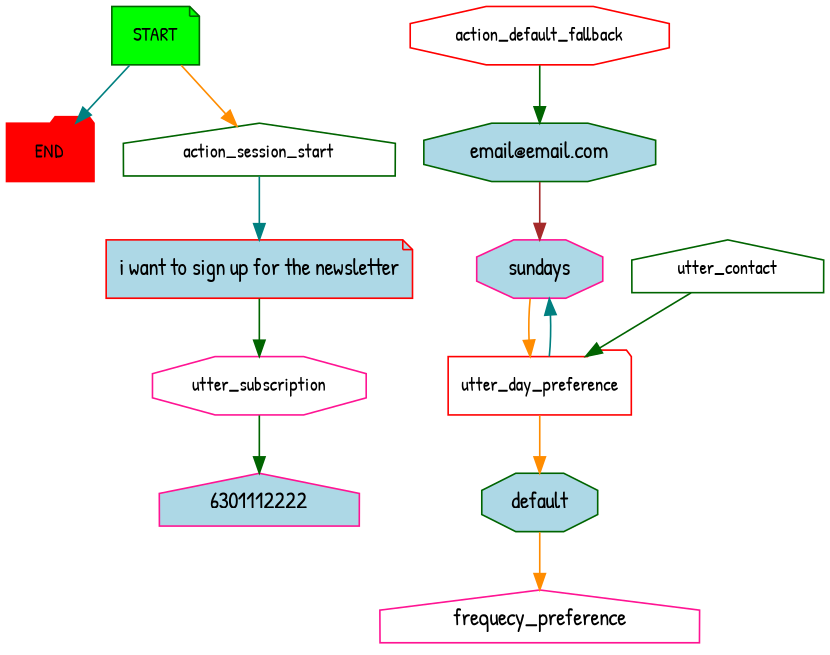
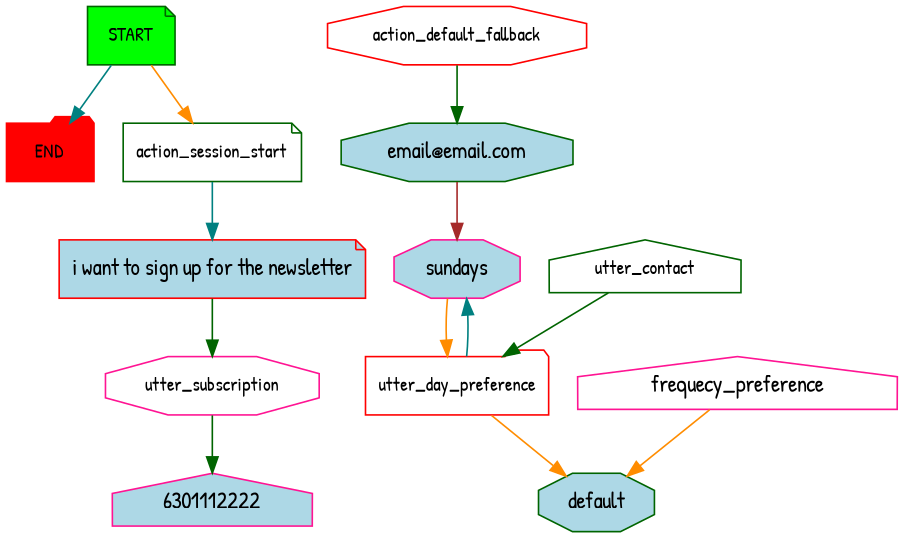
node "action_session_start": shape house -> note
edge "default" -> "frequecy_preference": reversed
